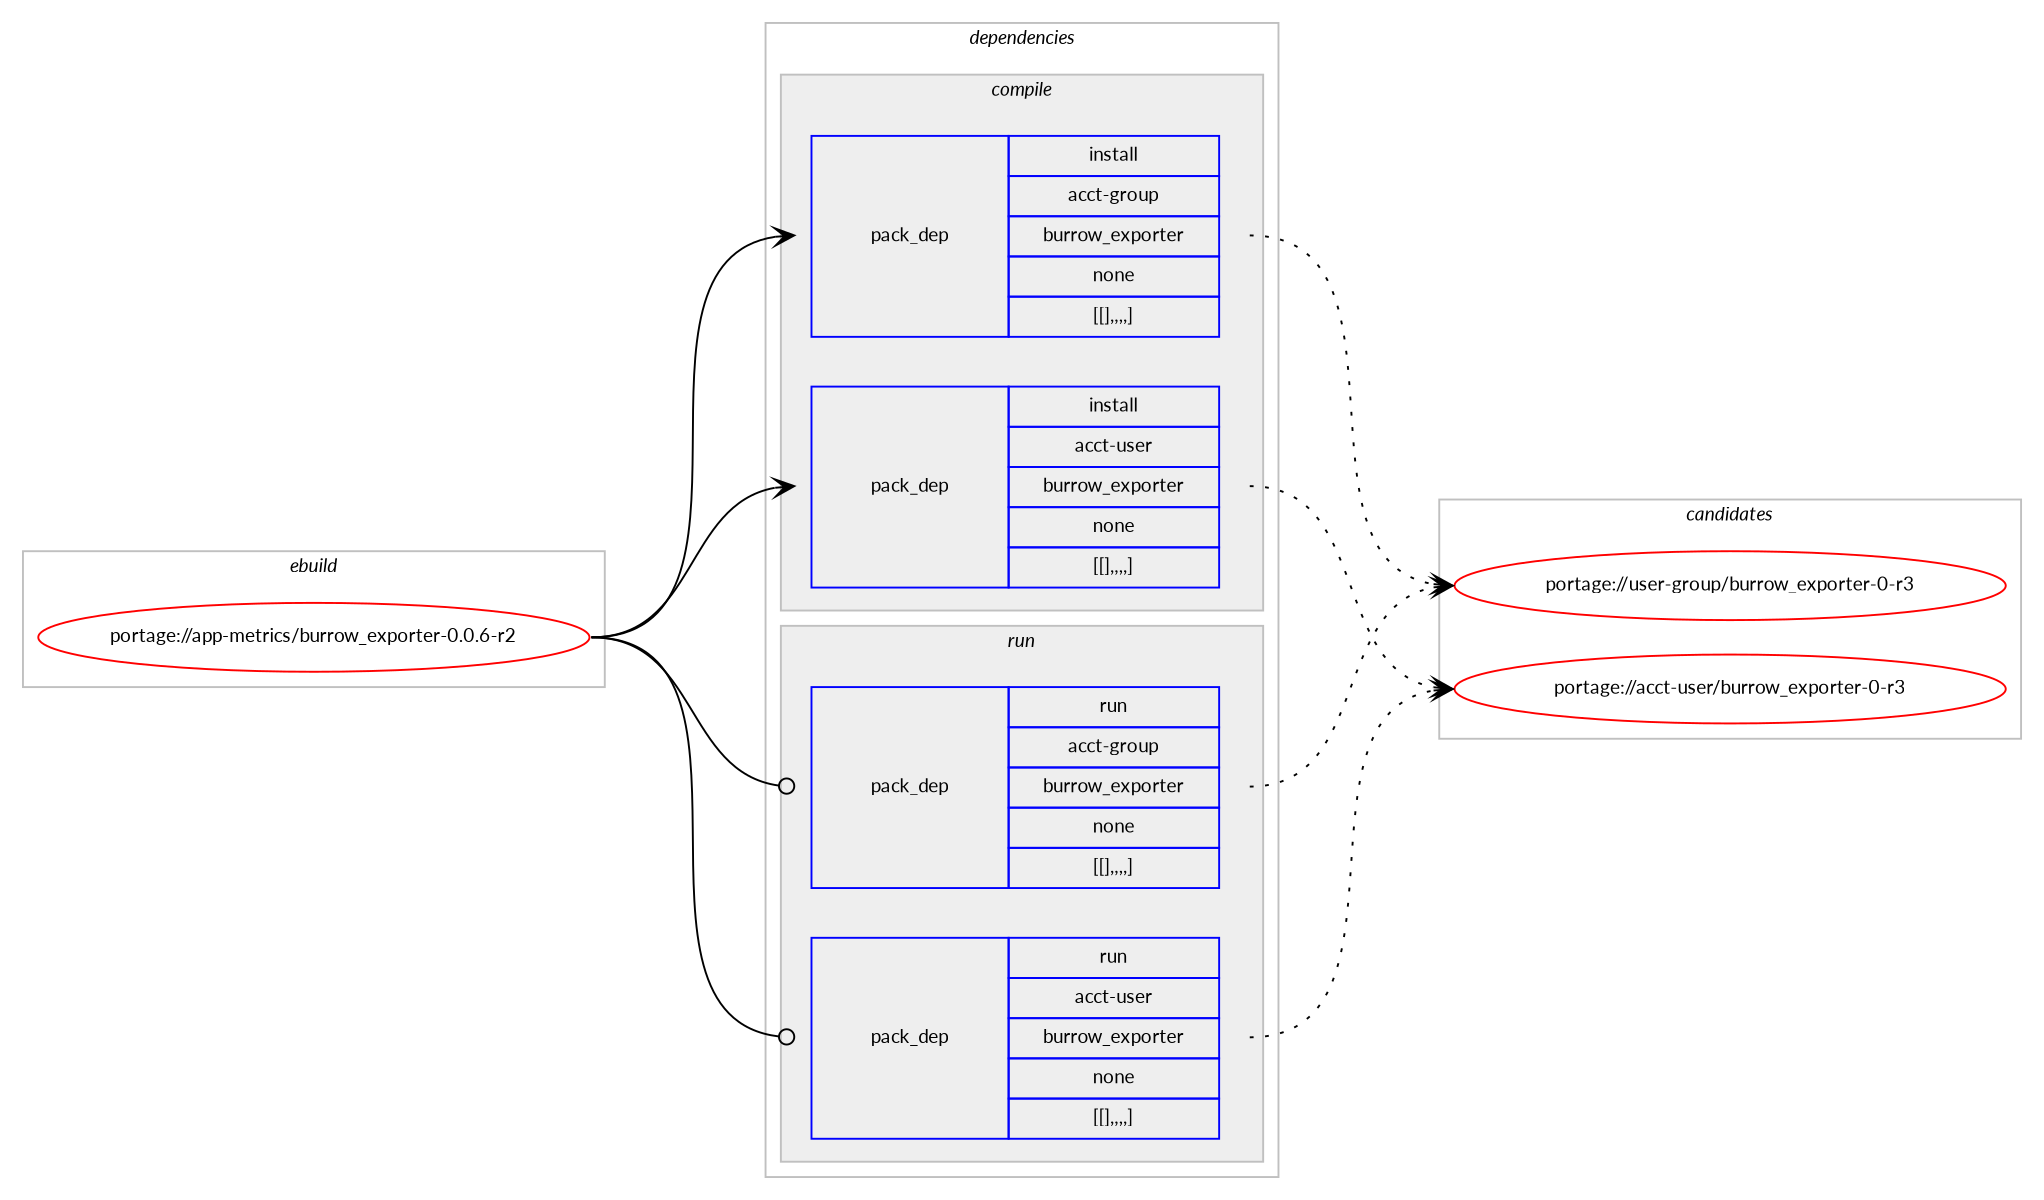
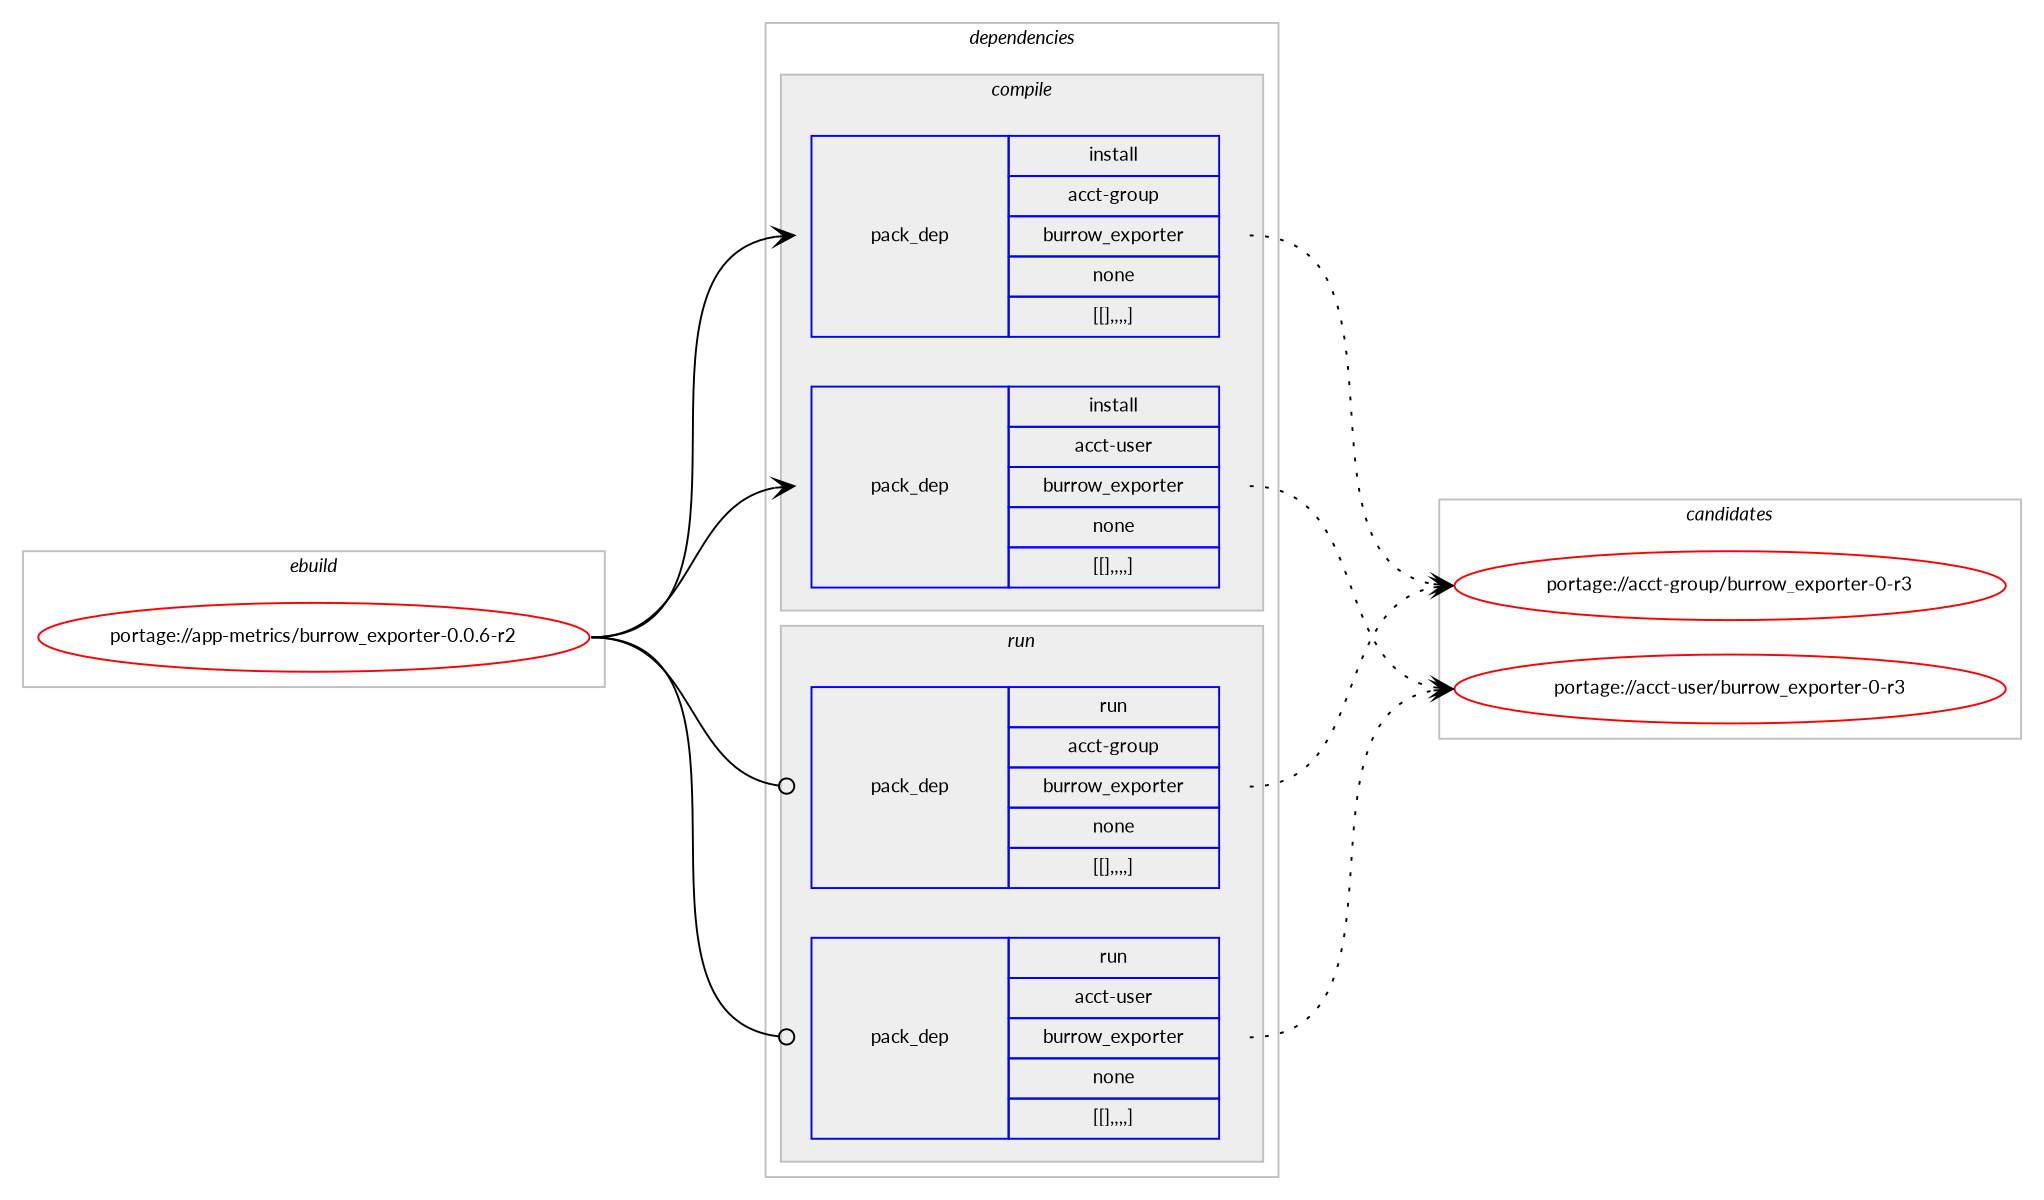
node "portage://user-group/burrow_exporter-0-r3": label "portage://user-group/burrow_exporter-0-r3" -> "portage://acct-group/burrow_exporter-0-r3"
